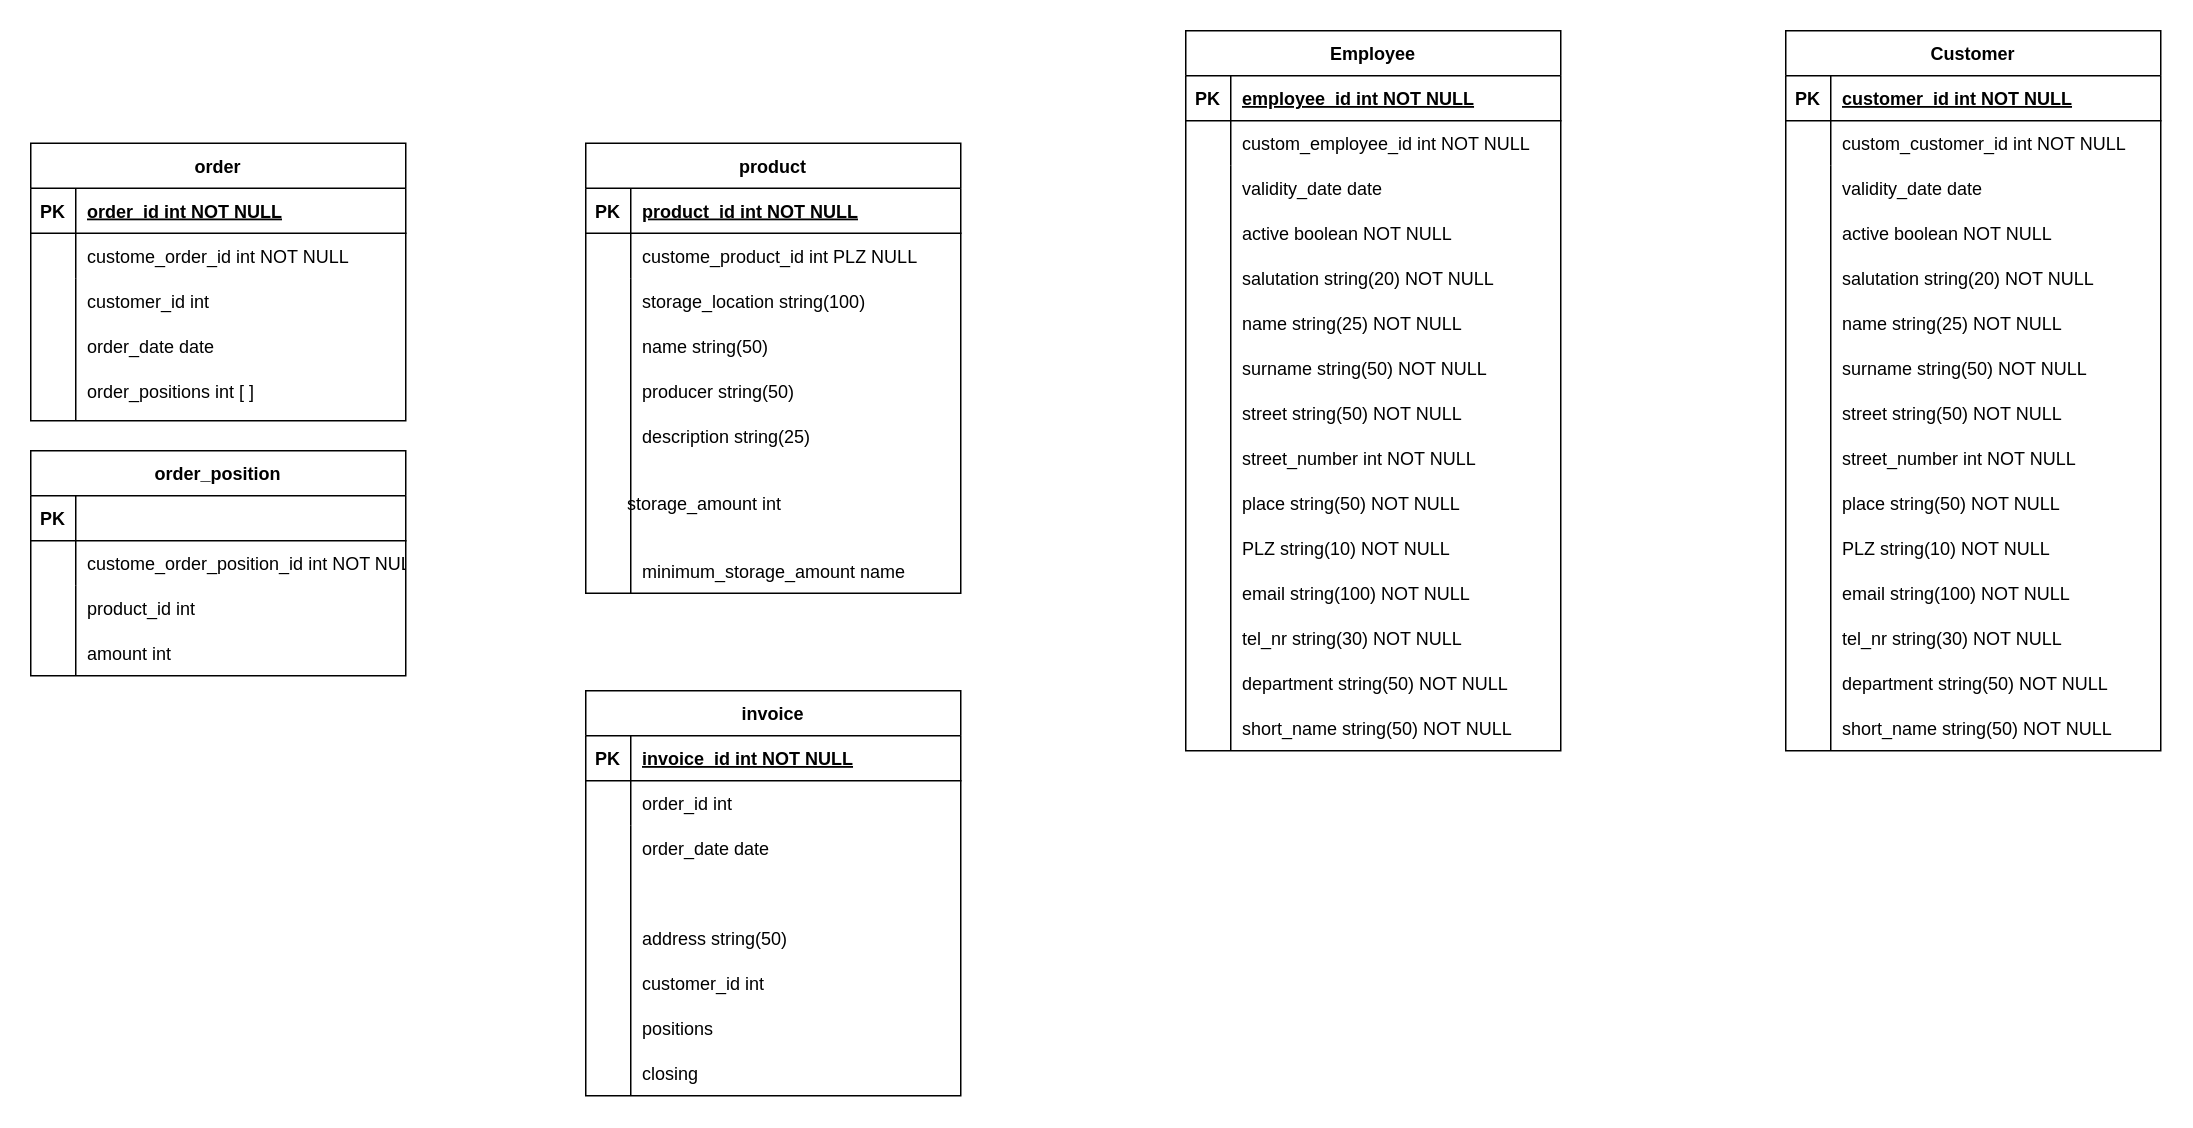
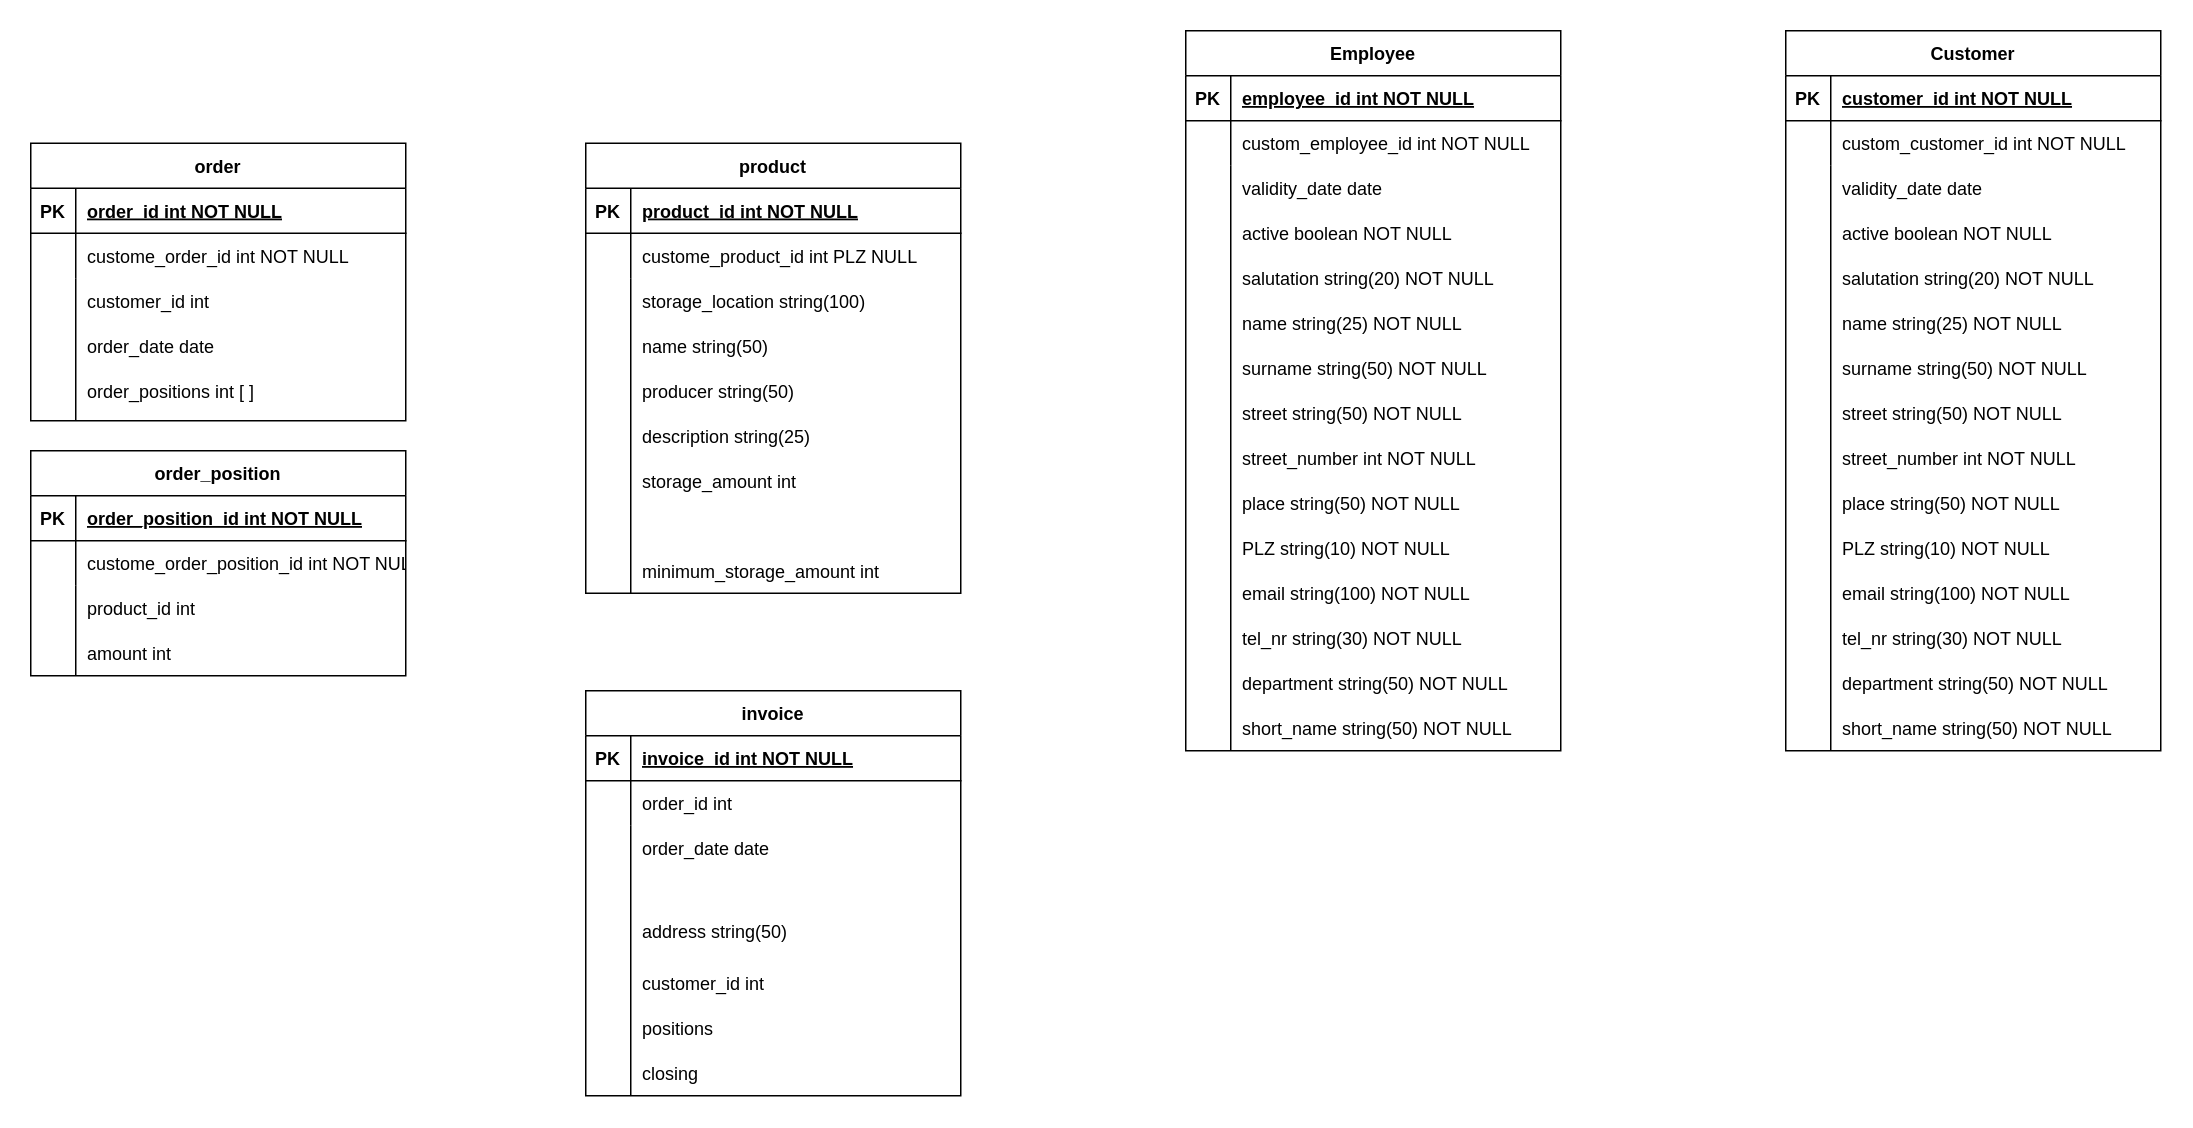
node "storage_amount int": moved (781, 503) -> (796, 481)
node "order_position_id int NOT NULL": added
node "minimum_storage_amount name": label "minimum_storage_amount name" -> "minimum_storage_amount int"
node "address string(50)": size 330x45 -> 240x30
